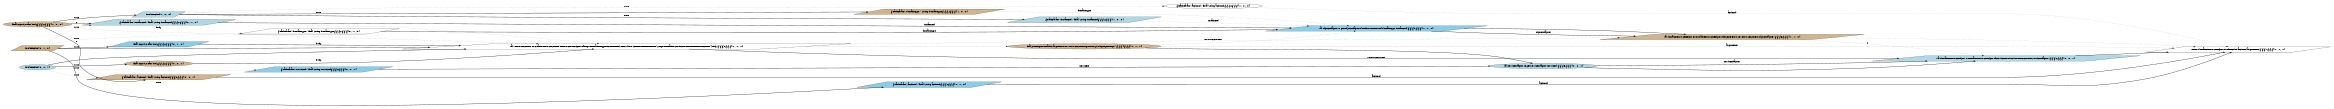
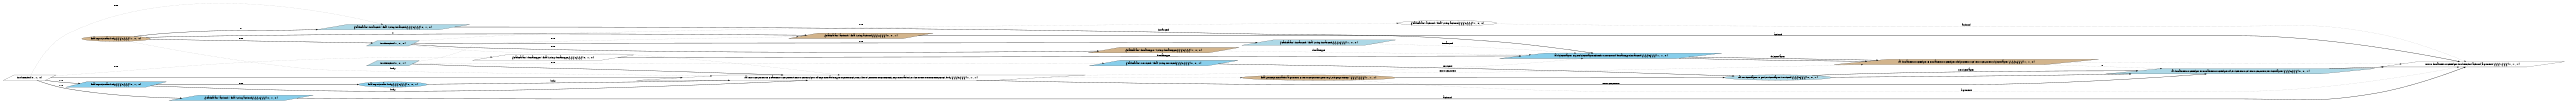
node "invokeAction['0', '1', '0']": fillcolor tan -> white
node "final InputStream body@@@2@@@['0', '0', '1']": fillcolor tan -> skyblue
edge "invokeAction['0', '0', '1']" -> "final InputStream body@@@2@@@['0', '0', '1']": now "final InputStream body@@@2@@@['0', '1', '0']" -> "final InputStream body@@@2@@@['0', '0', '1']"
node "invokeAction['0', '0', '1']": shape ellipse -> parallelogram
